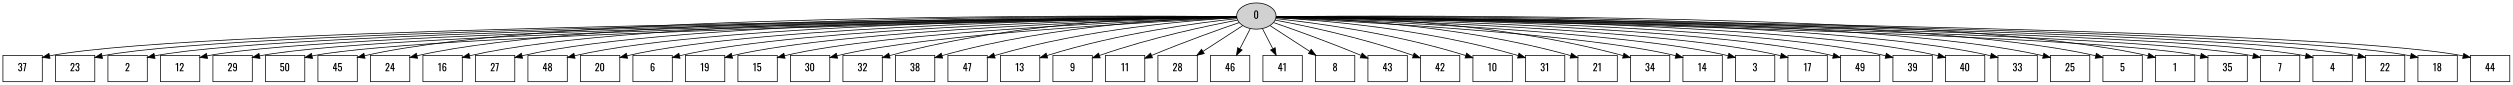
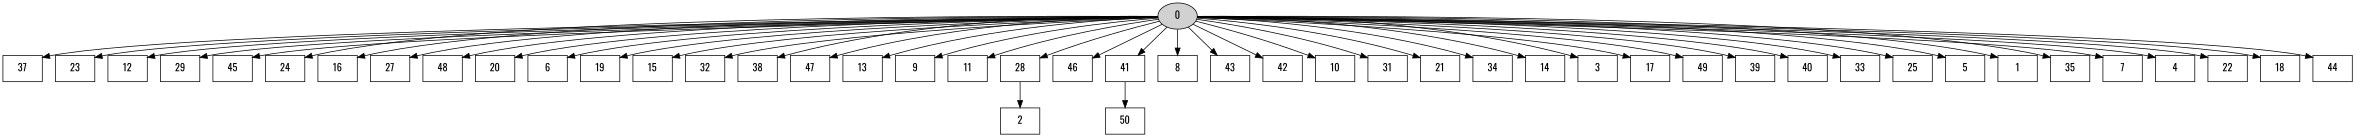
edge "0" -> "2": now "28" -> "2"
edge "0" -> "50": now "41" -> "50"
node "30": removed
